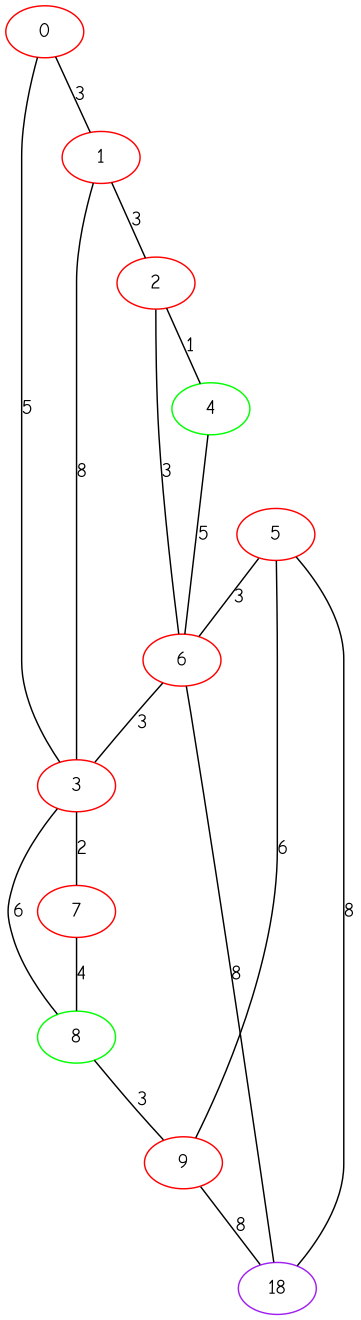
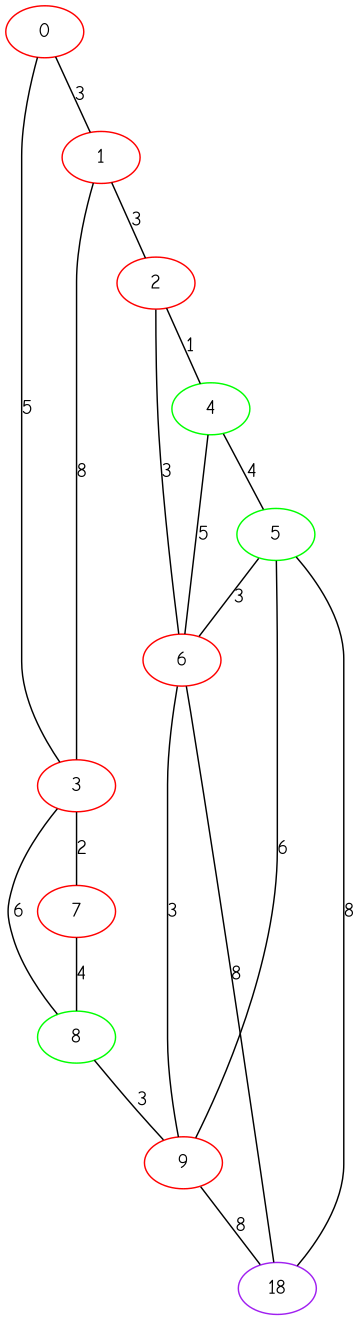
edge "4" -- "5": added, label "4"
node "5": color red -> green
edge "6" -- "3": now "6" -- "9"
